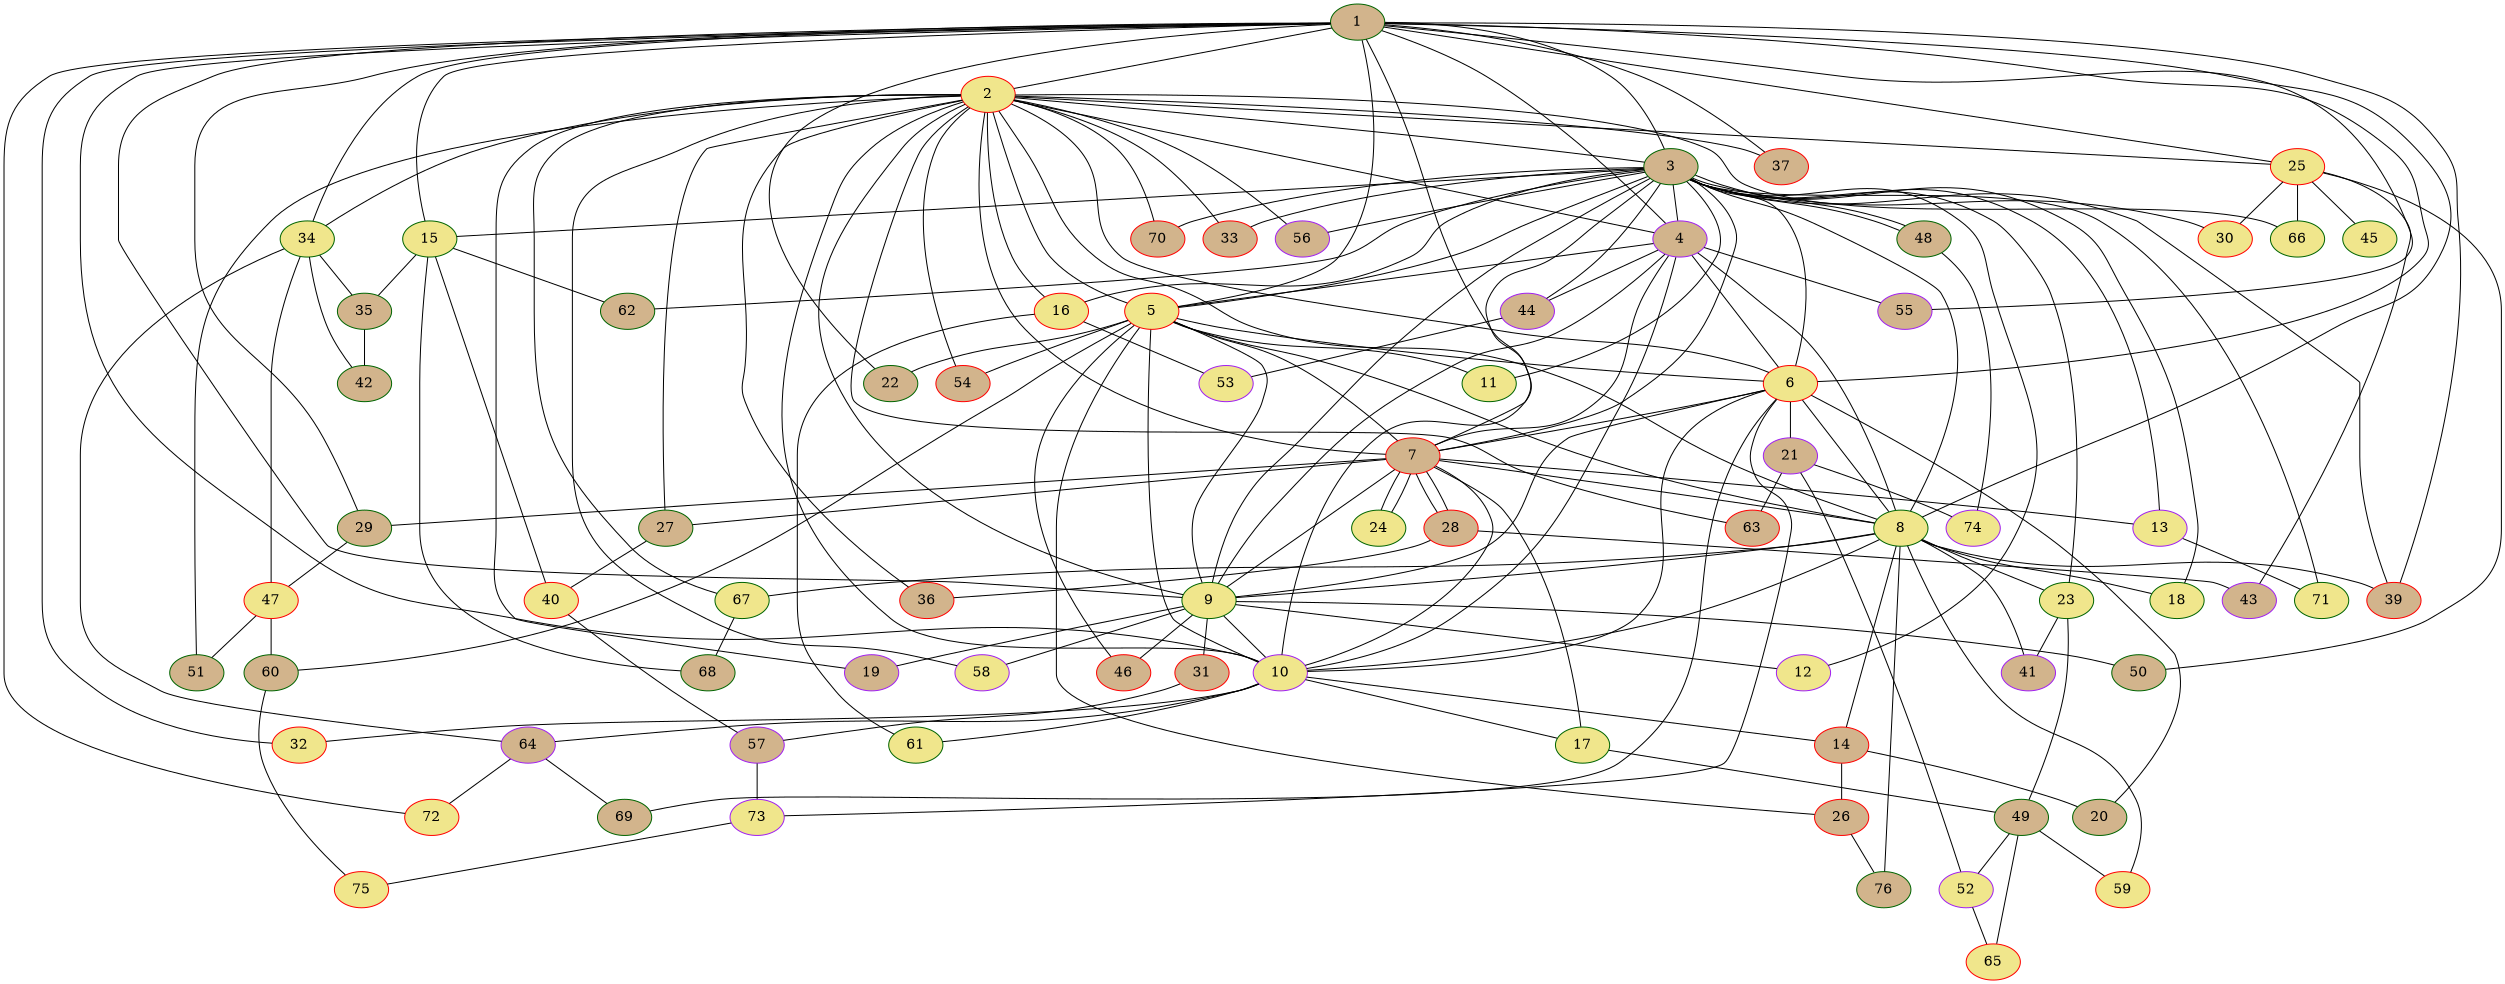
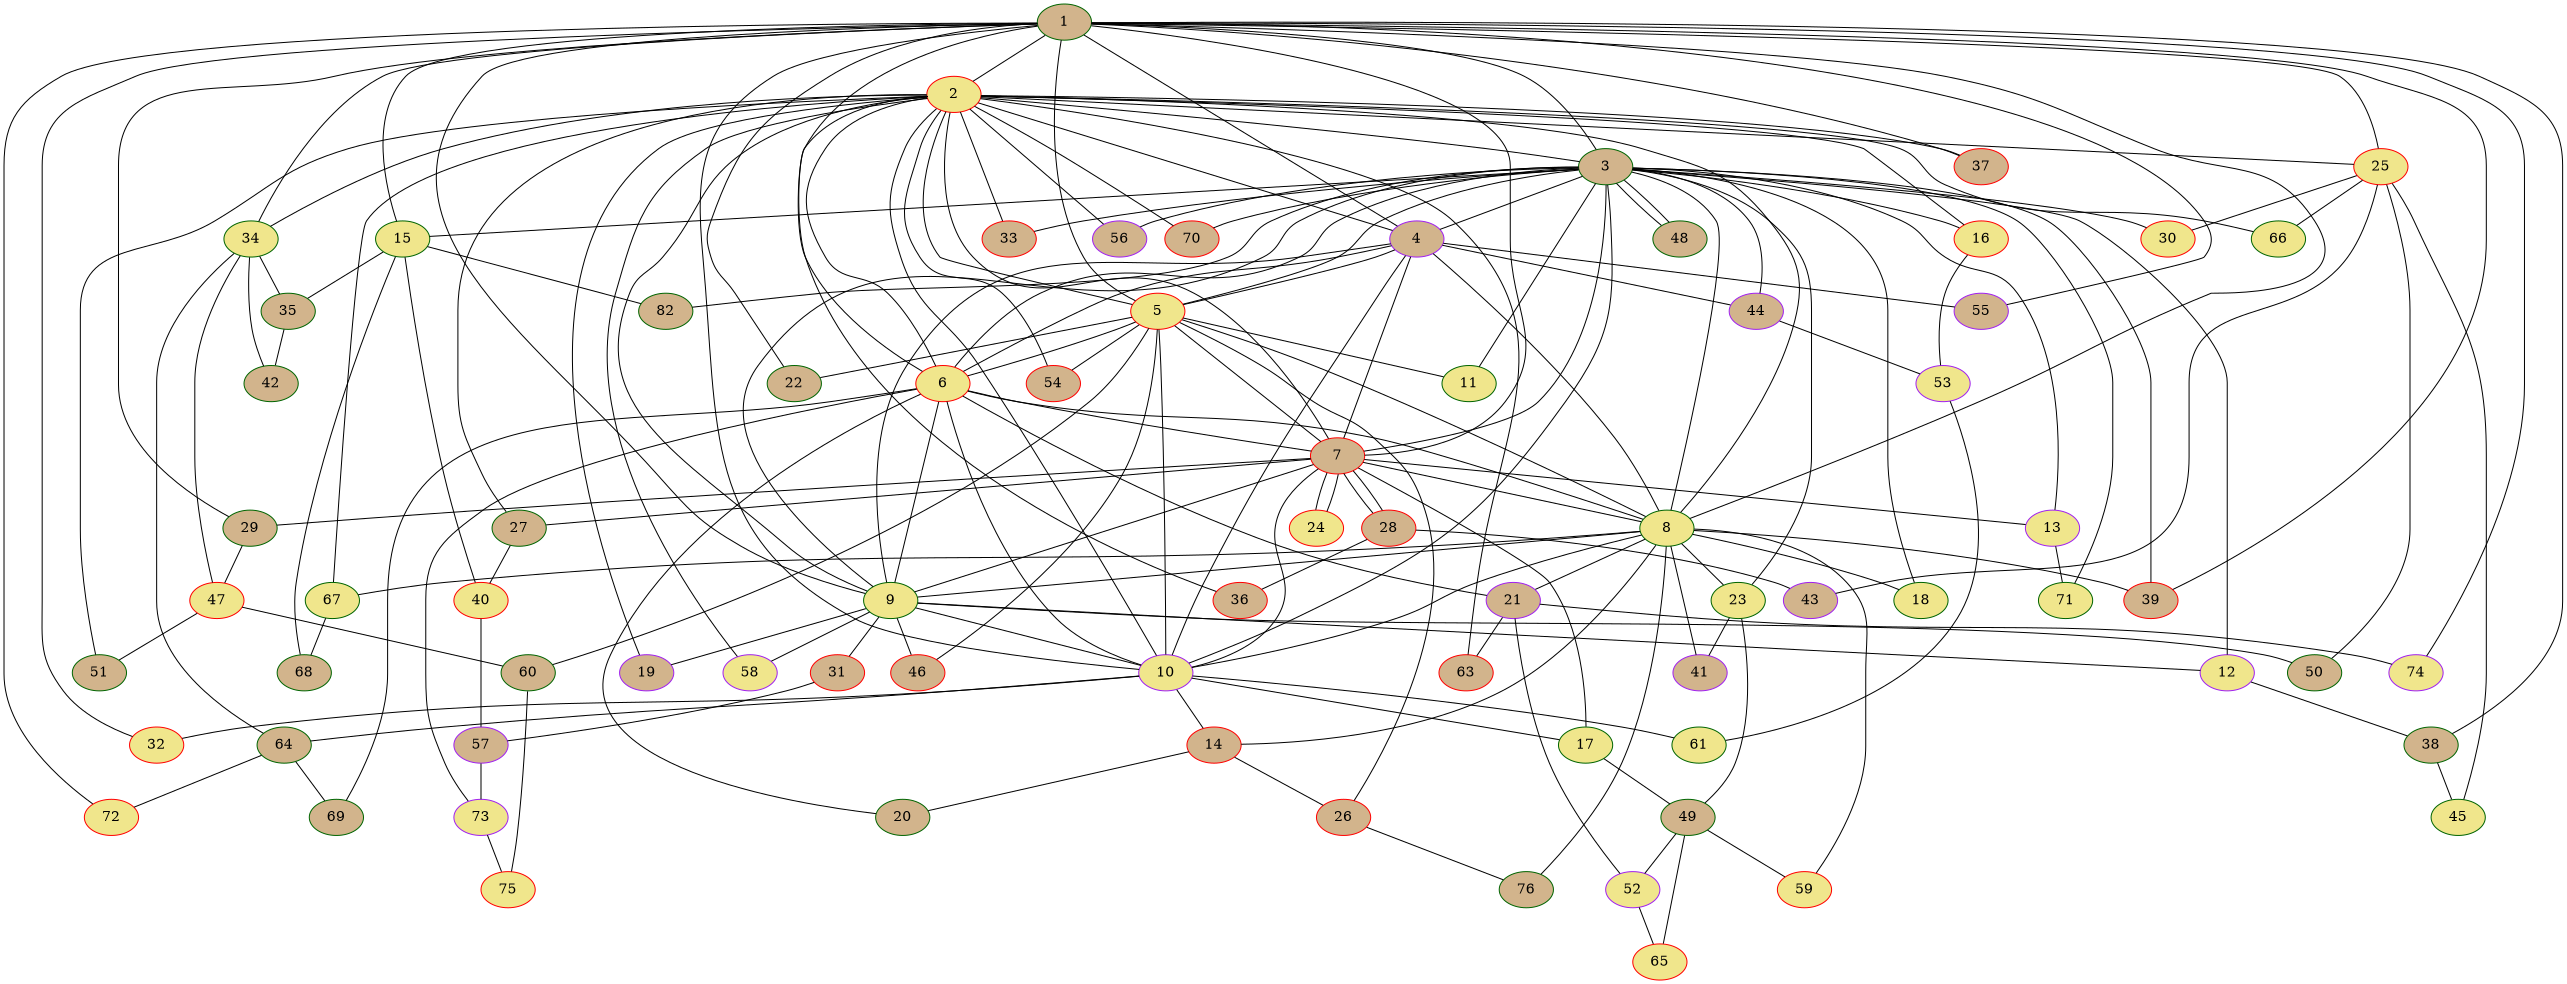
node "62": label "62" -> "82"
edge "48" -- "74": now "1" -- "74"
edge "5" -- "9": removed
edge "16" -- "61": now "53" -- "61"
node "24": color darkgreen -> red
edge "8" -- "21": added
node "64": color purple -> darkgreen
node "38": added
